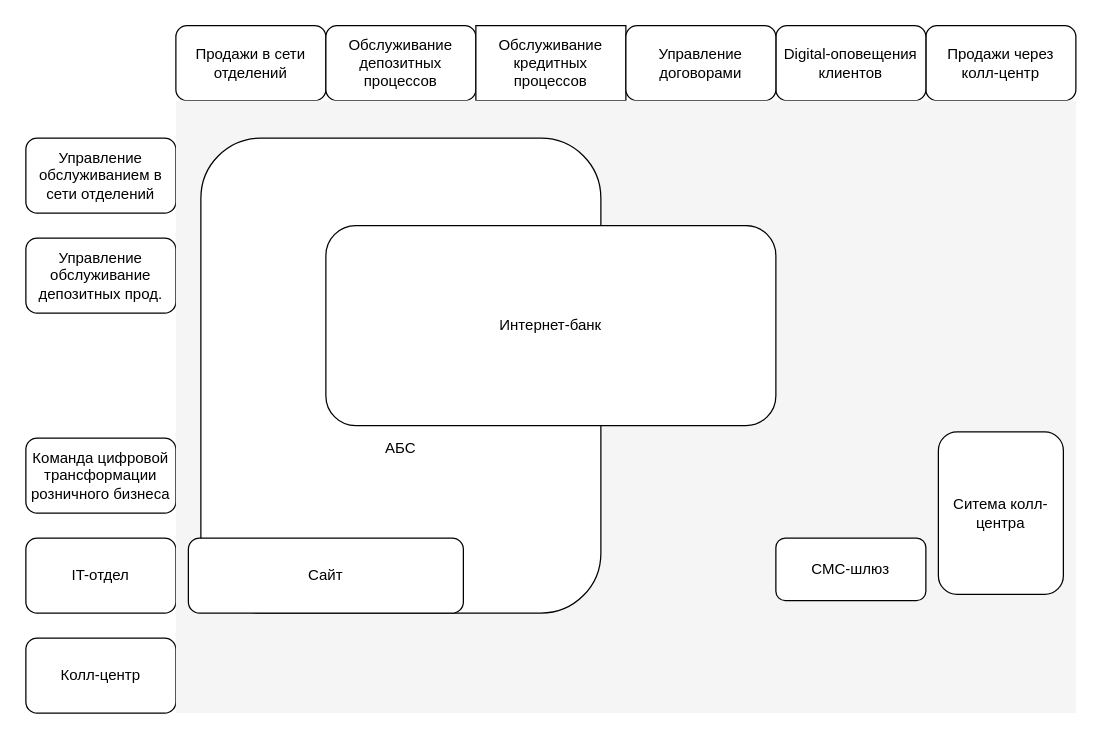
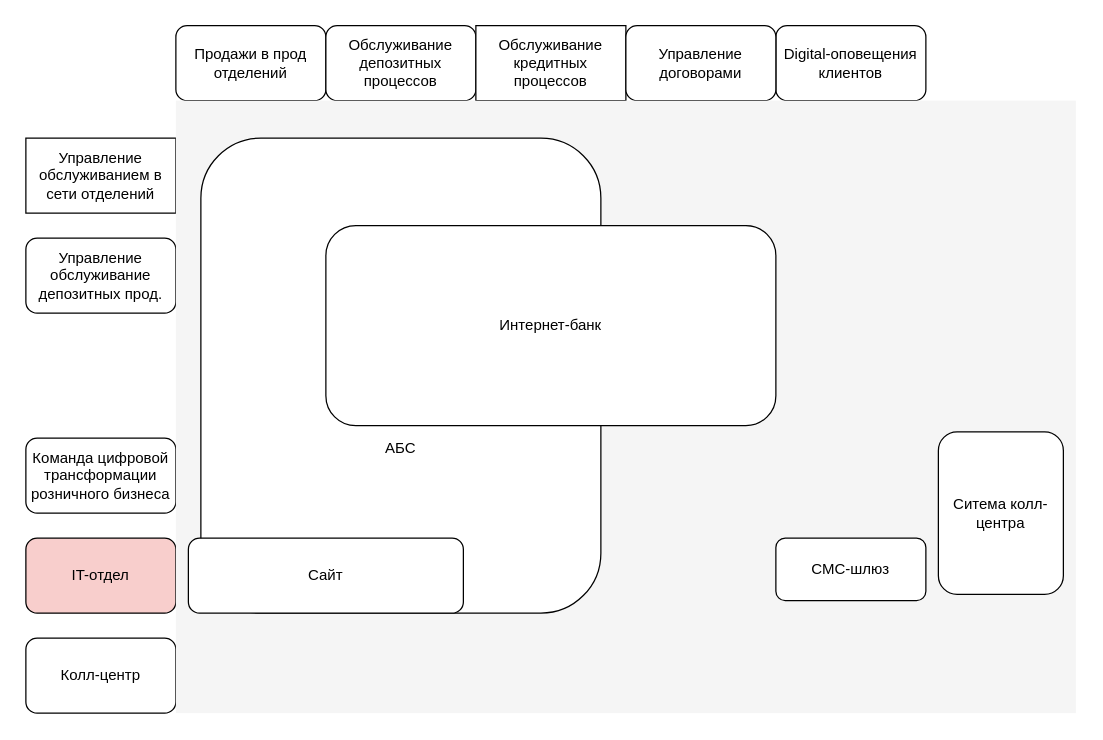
node "Продажи в сети отделений": label "Продажи в сети отделений" -> "Продажи в прод отделений"
node "Продажи через колл-центр": removed
node "Управление обслуживанием в сети отделений": shape rounded rectangle -> rectangle
node "IT-отдел": fillcolor #ffffff -> #f8cecc
